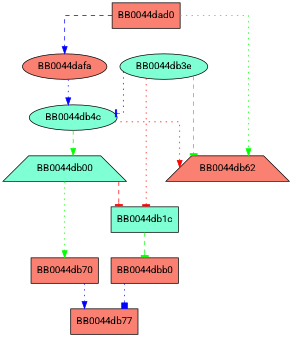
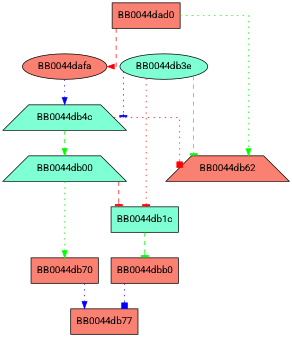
edge "BB0044dad0" -> "BB0044dafa": color blue -> red
node "BB0044db4c": shape ellipse -> trapezium
edge "BB0044db4c" -> "BB0044db62": arrowhead normal -> box
